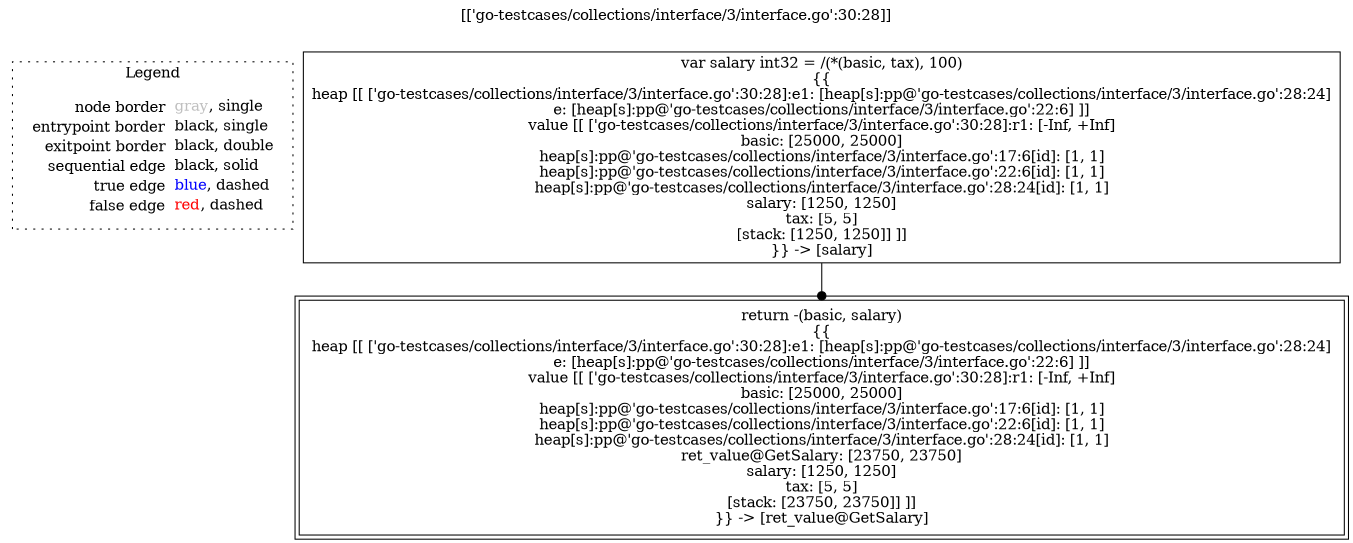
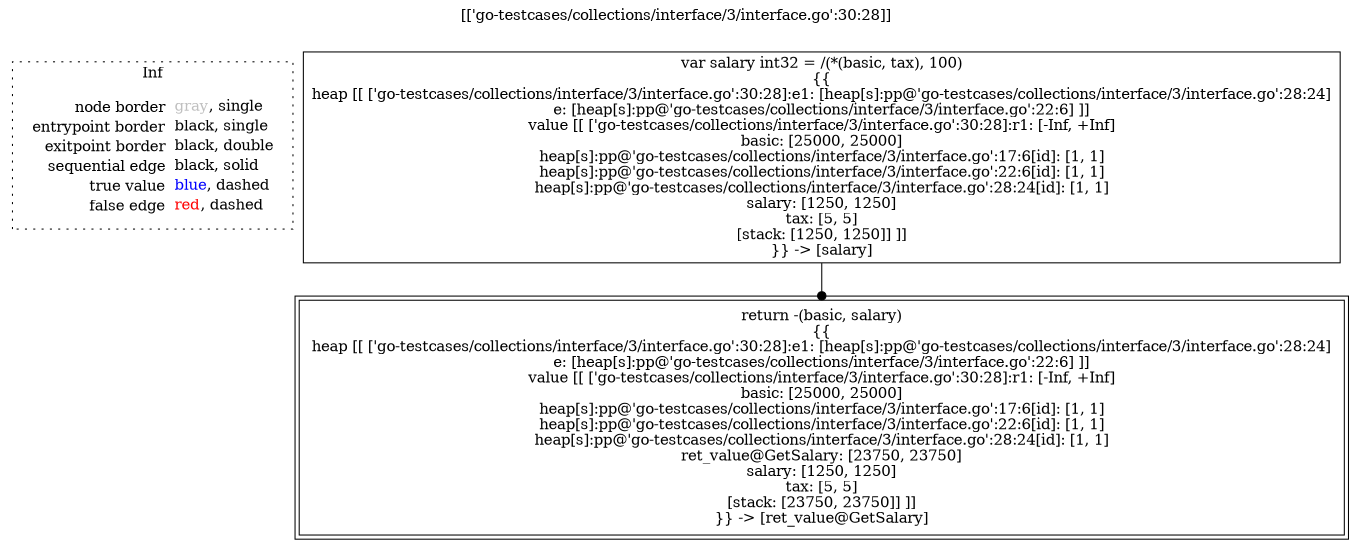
cluster "Legend": label "Legend" -> "Inf"
node "node border": text "true edge" -> "true value"
